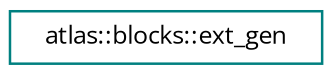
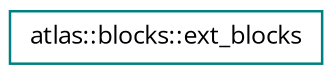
node "atlas::blocks::ext_gen": label "atlas::blocks::ext_gen" -> "atlas::blocks::ext_blocks"
